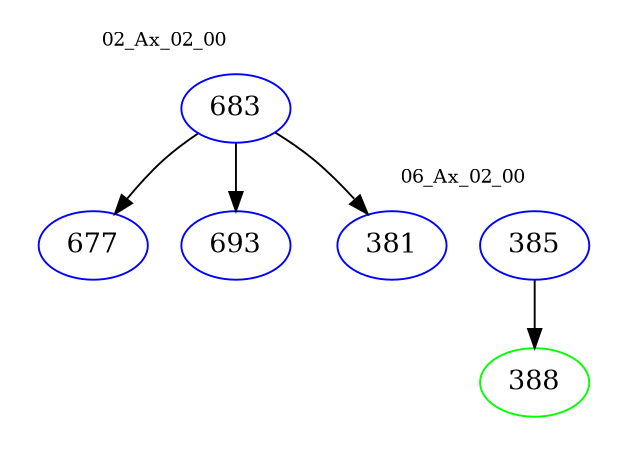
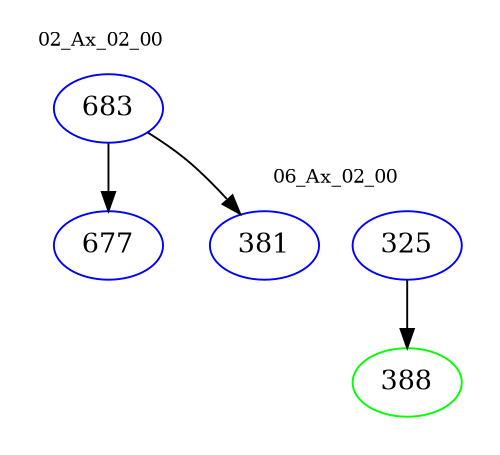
node "693": removed
node "385": label "385" -> "325"
